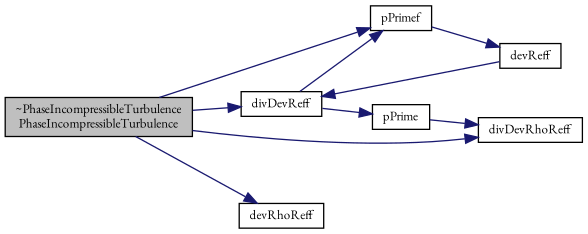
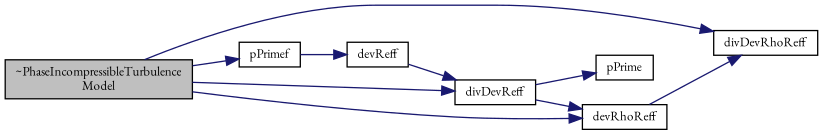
edge "divDevReff" -> "pPrimef": now "divDevReff" -> "devRhoReff"
node "~PhaseIncompressibleTurbulence PhaseIncompressibleTurbulence": label "~PhaseIncompressibleTurbulence PhaseIncompressibleTurbulence" -> "~PhaseIncompressibleTurbulence Model"
edge "pPrime" -> "divDevRhoReff": now "devRhoReff" -> "divDevRhoReff"
